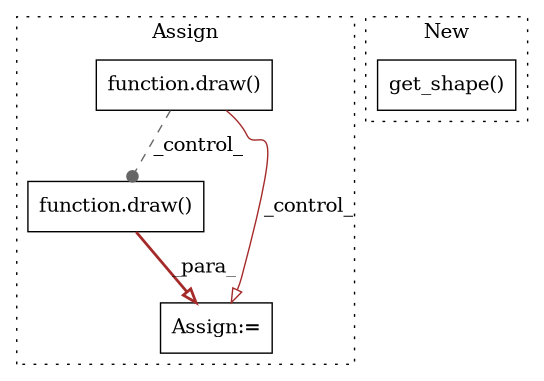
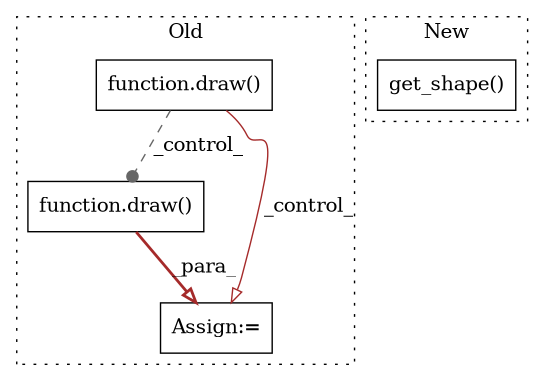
cluster "Assign": label "Assign" -> "Old"
